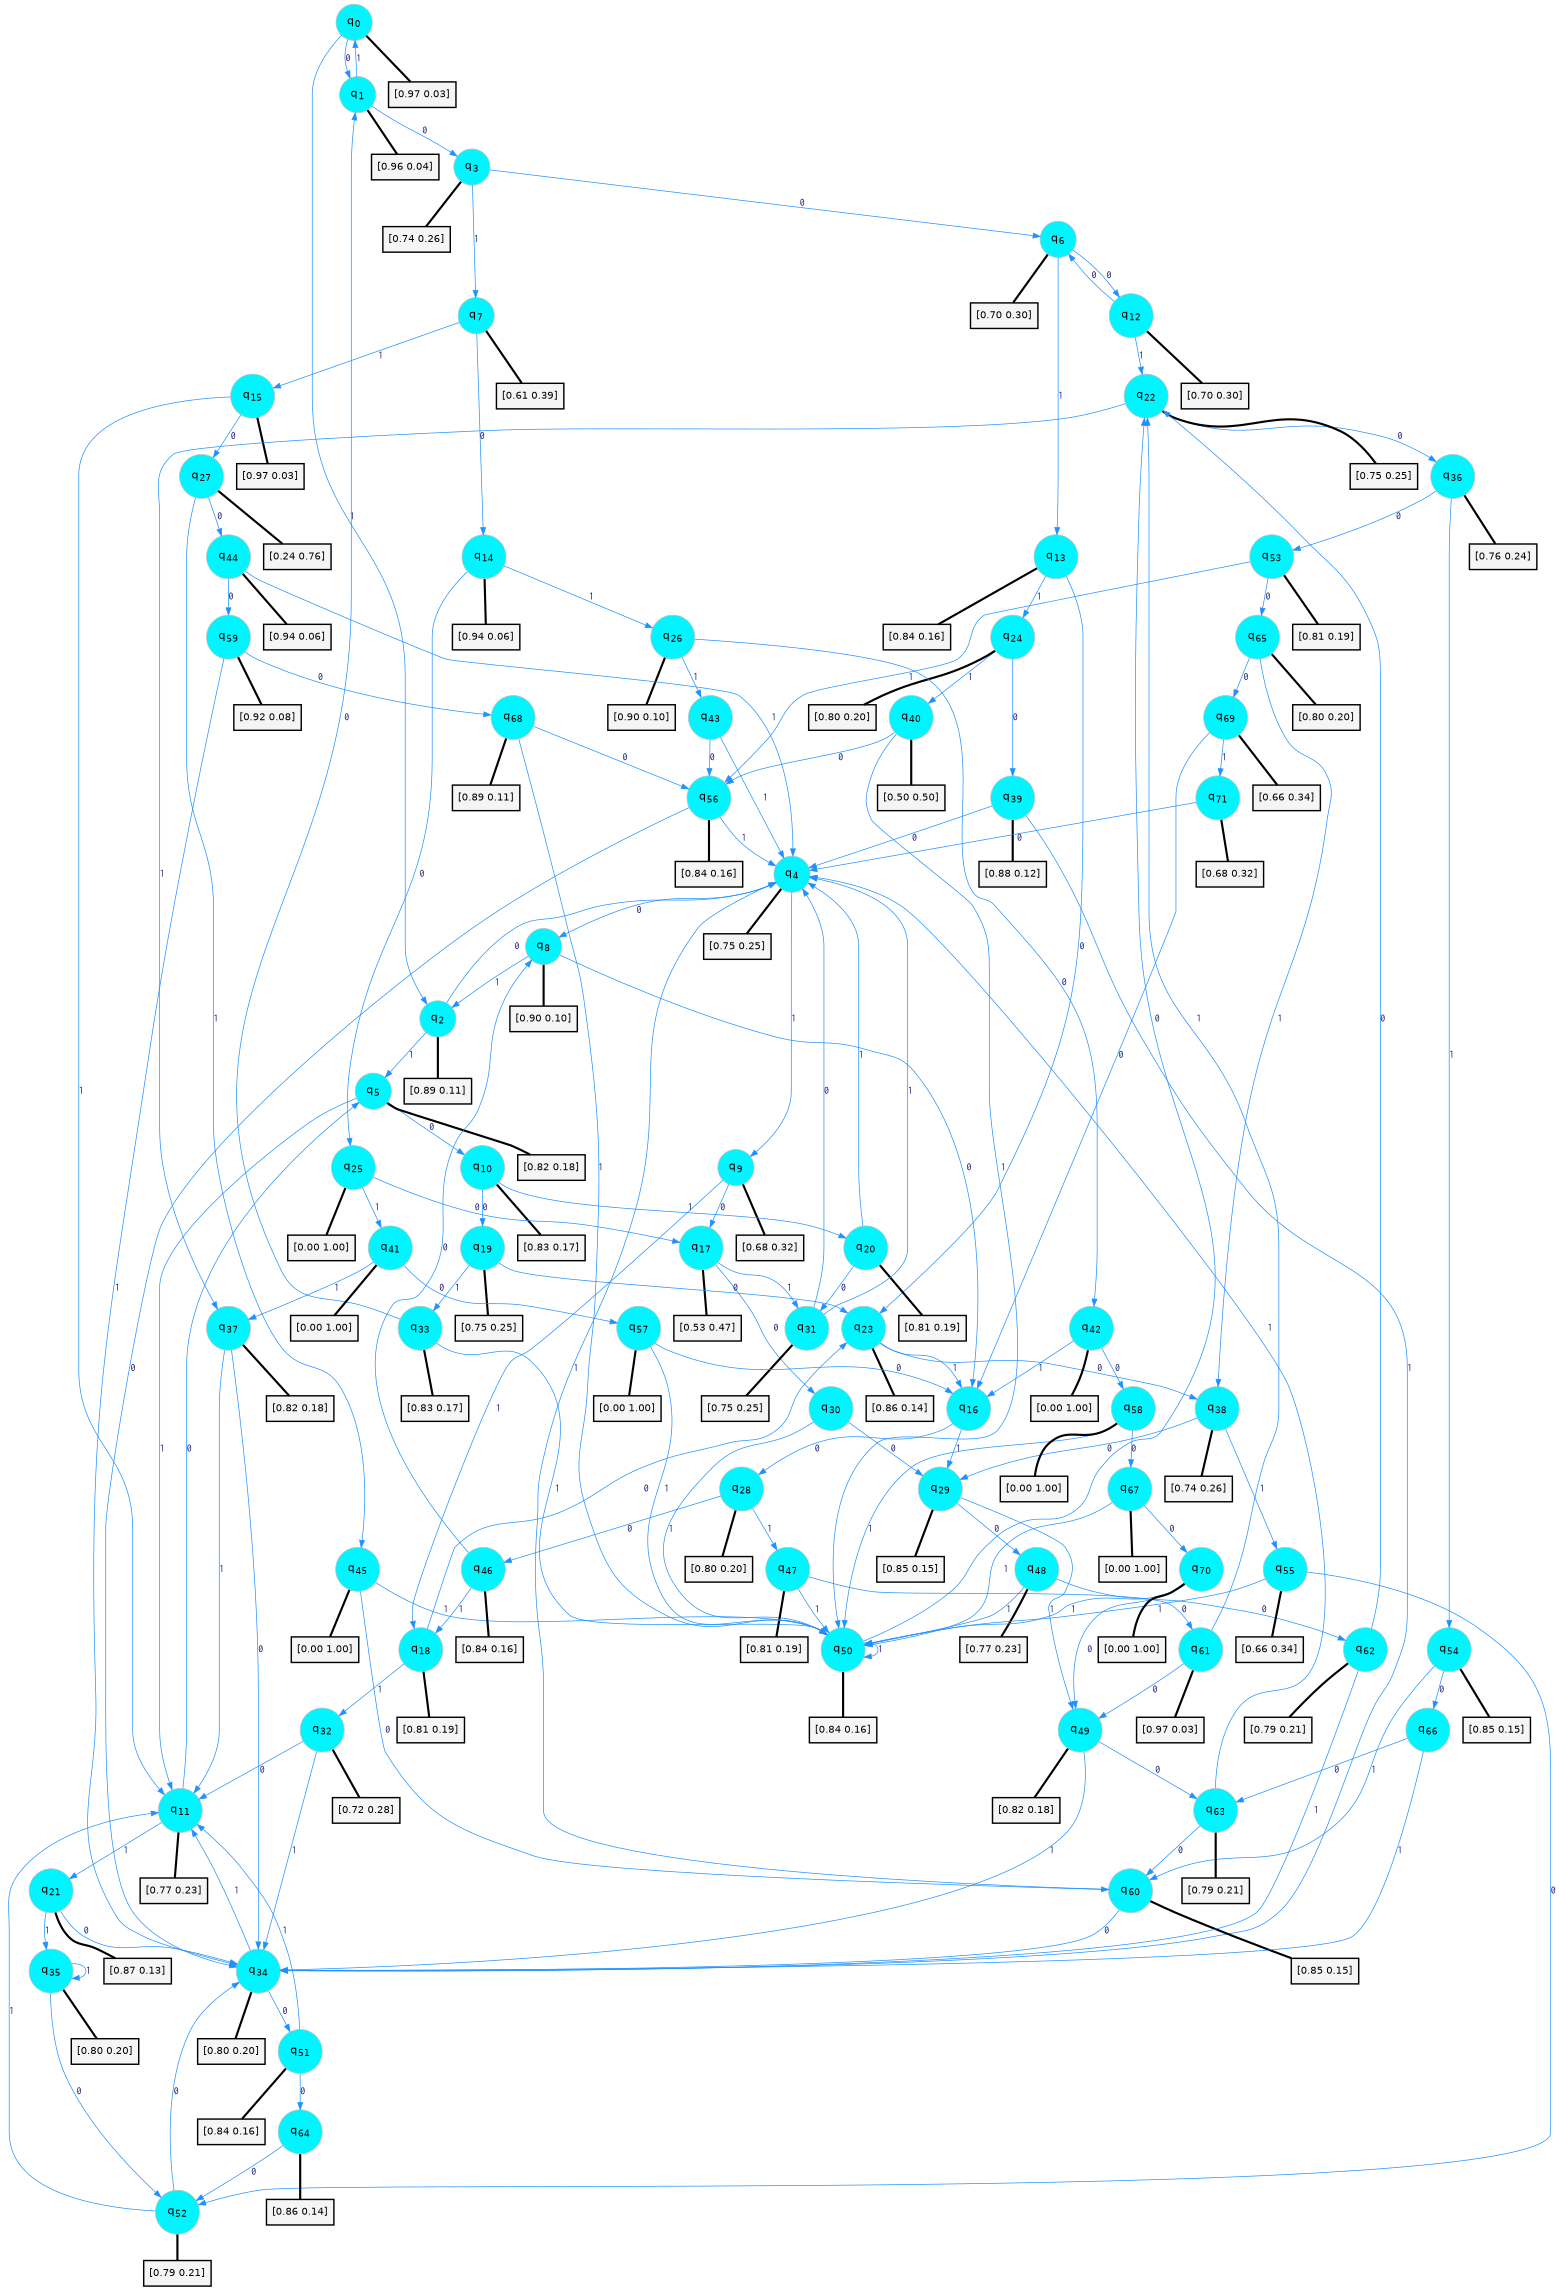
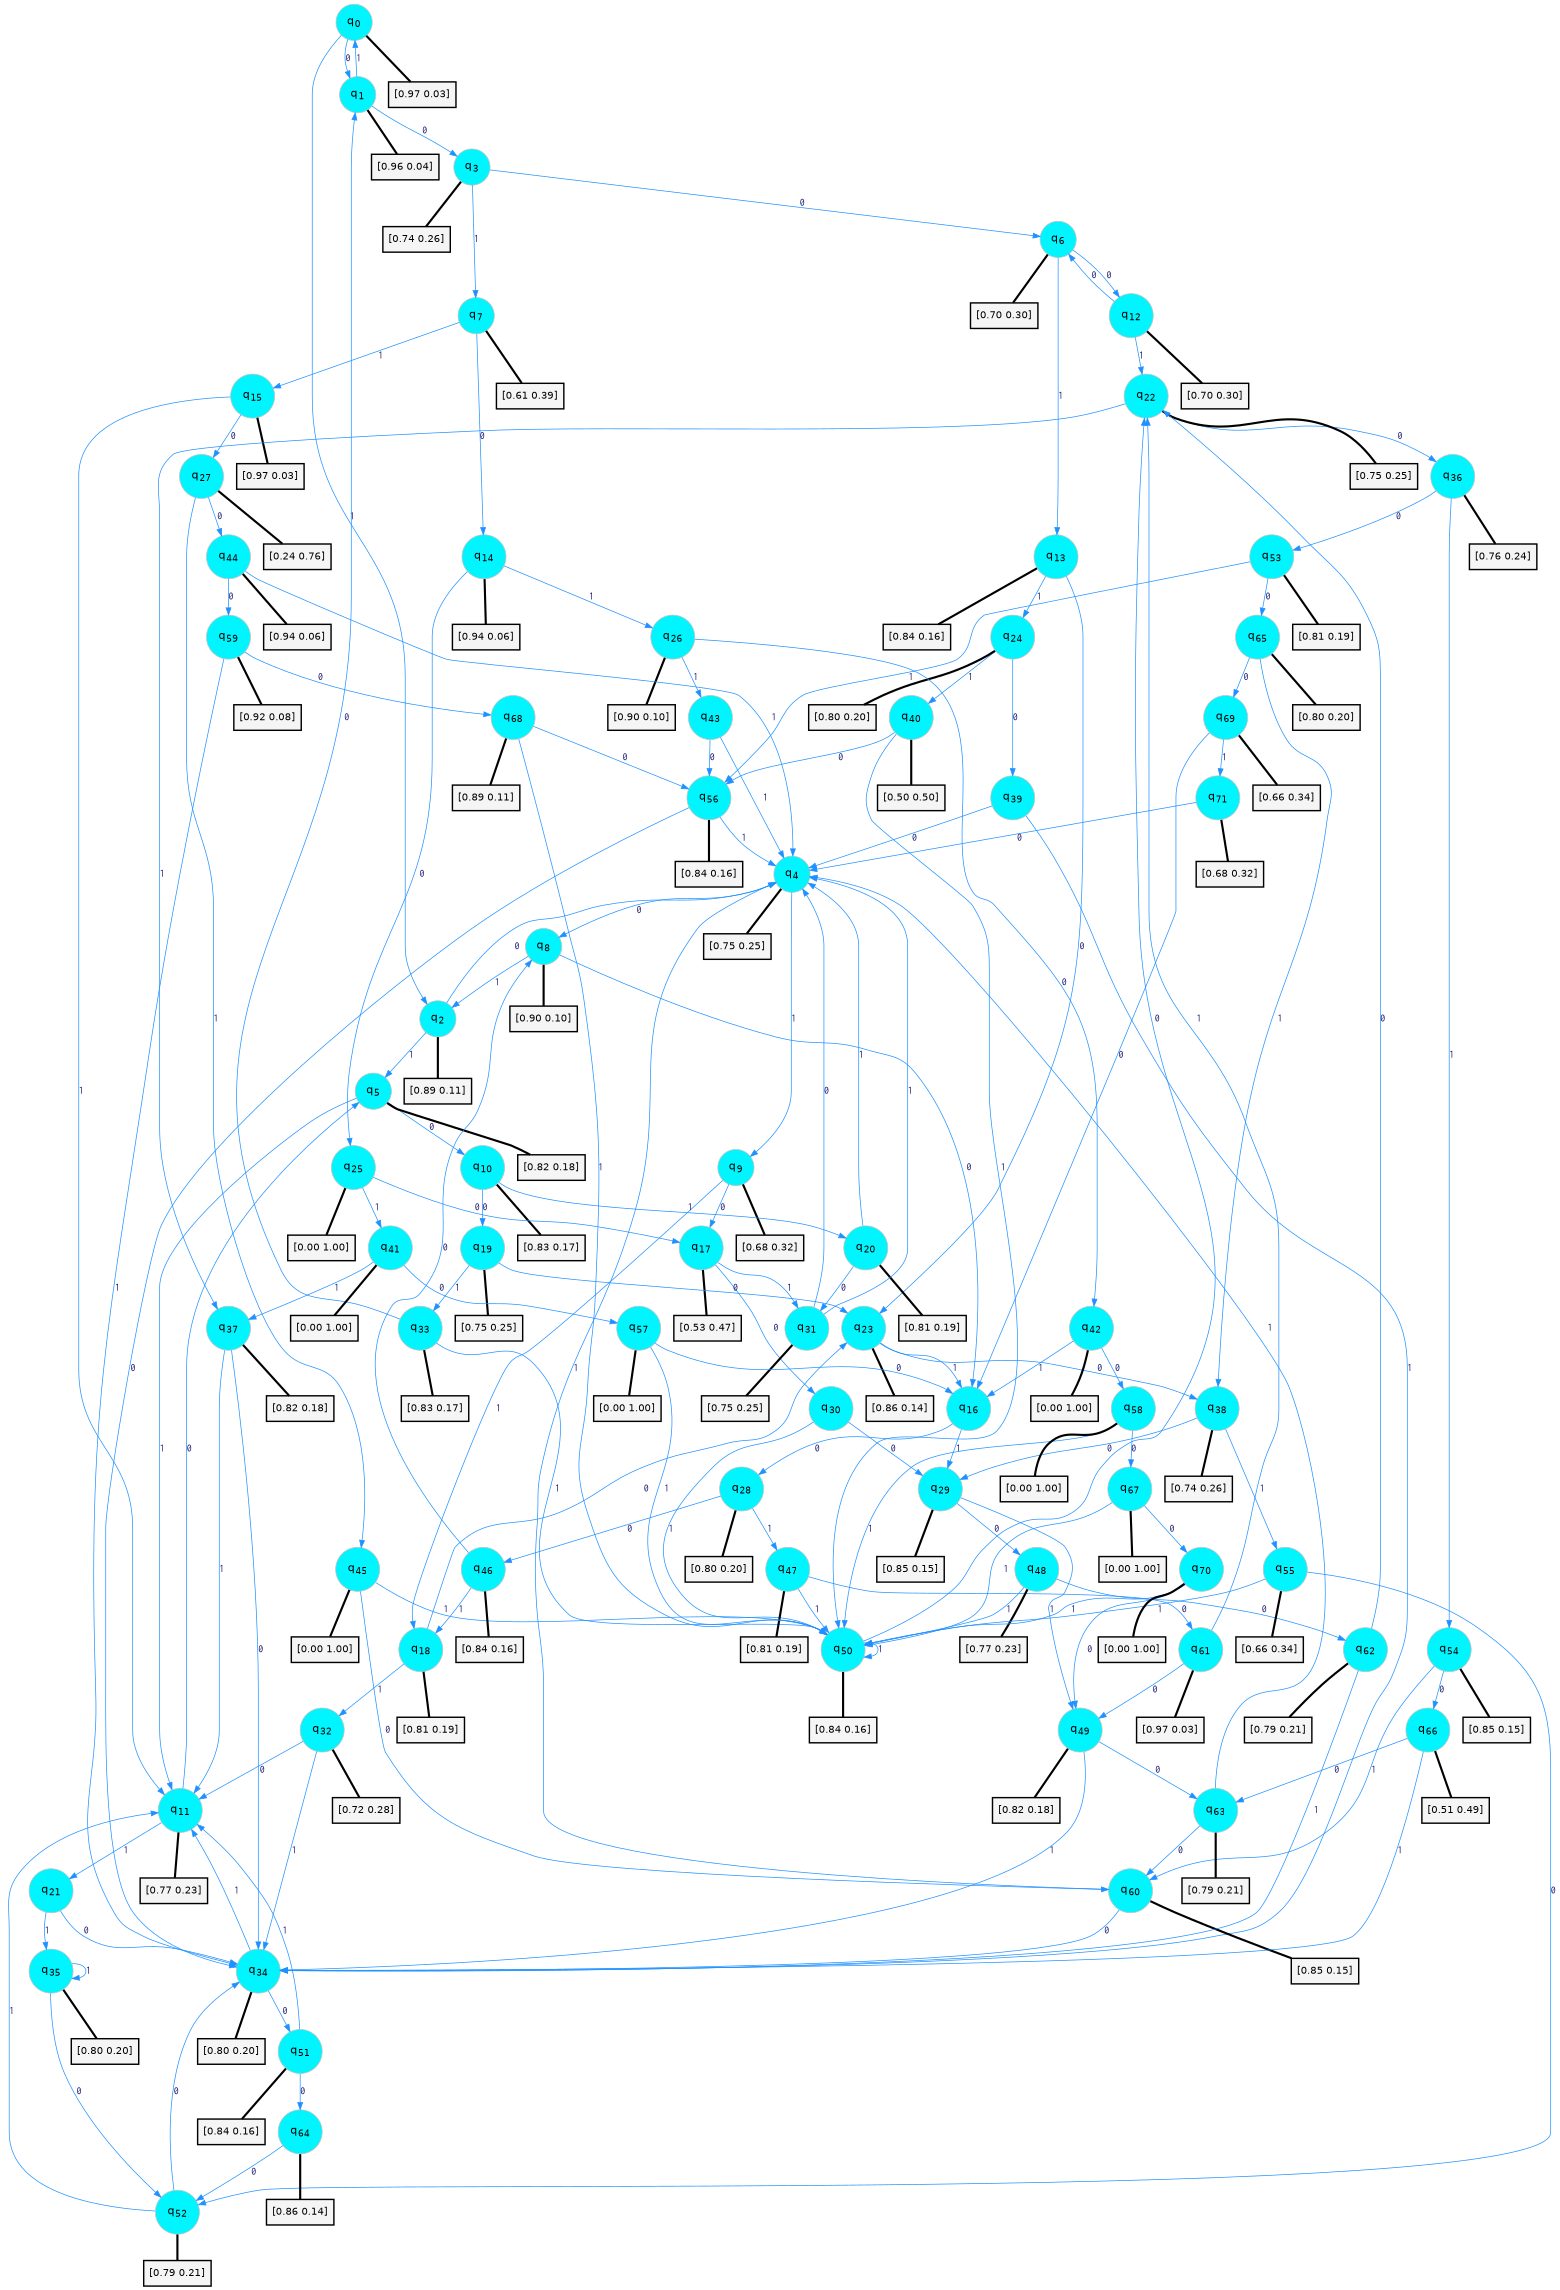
node "[0.88 0.12]": removed
node "[0.51 0.49]": added
node "[0.87 0.13]": removed
